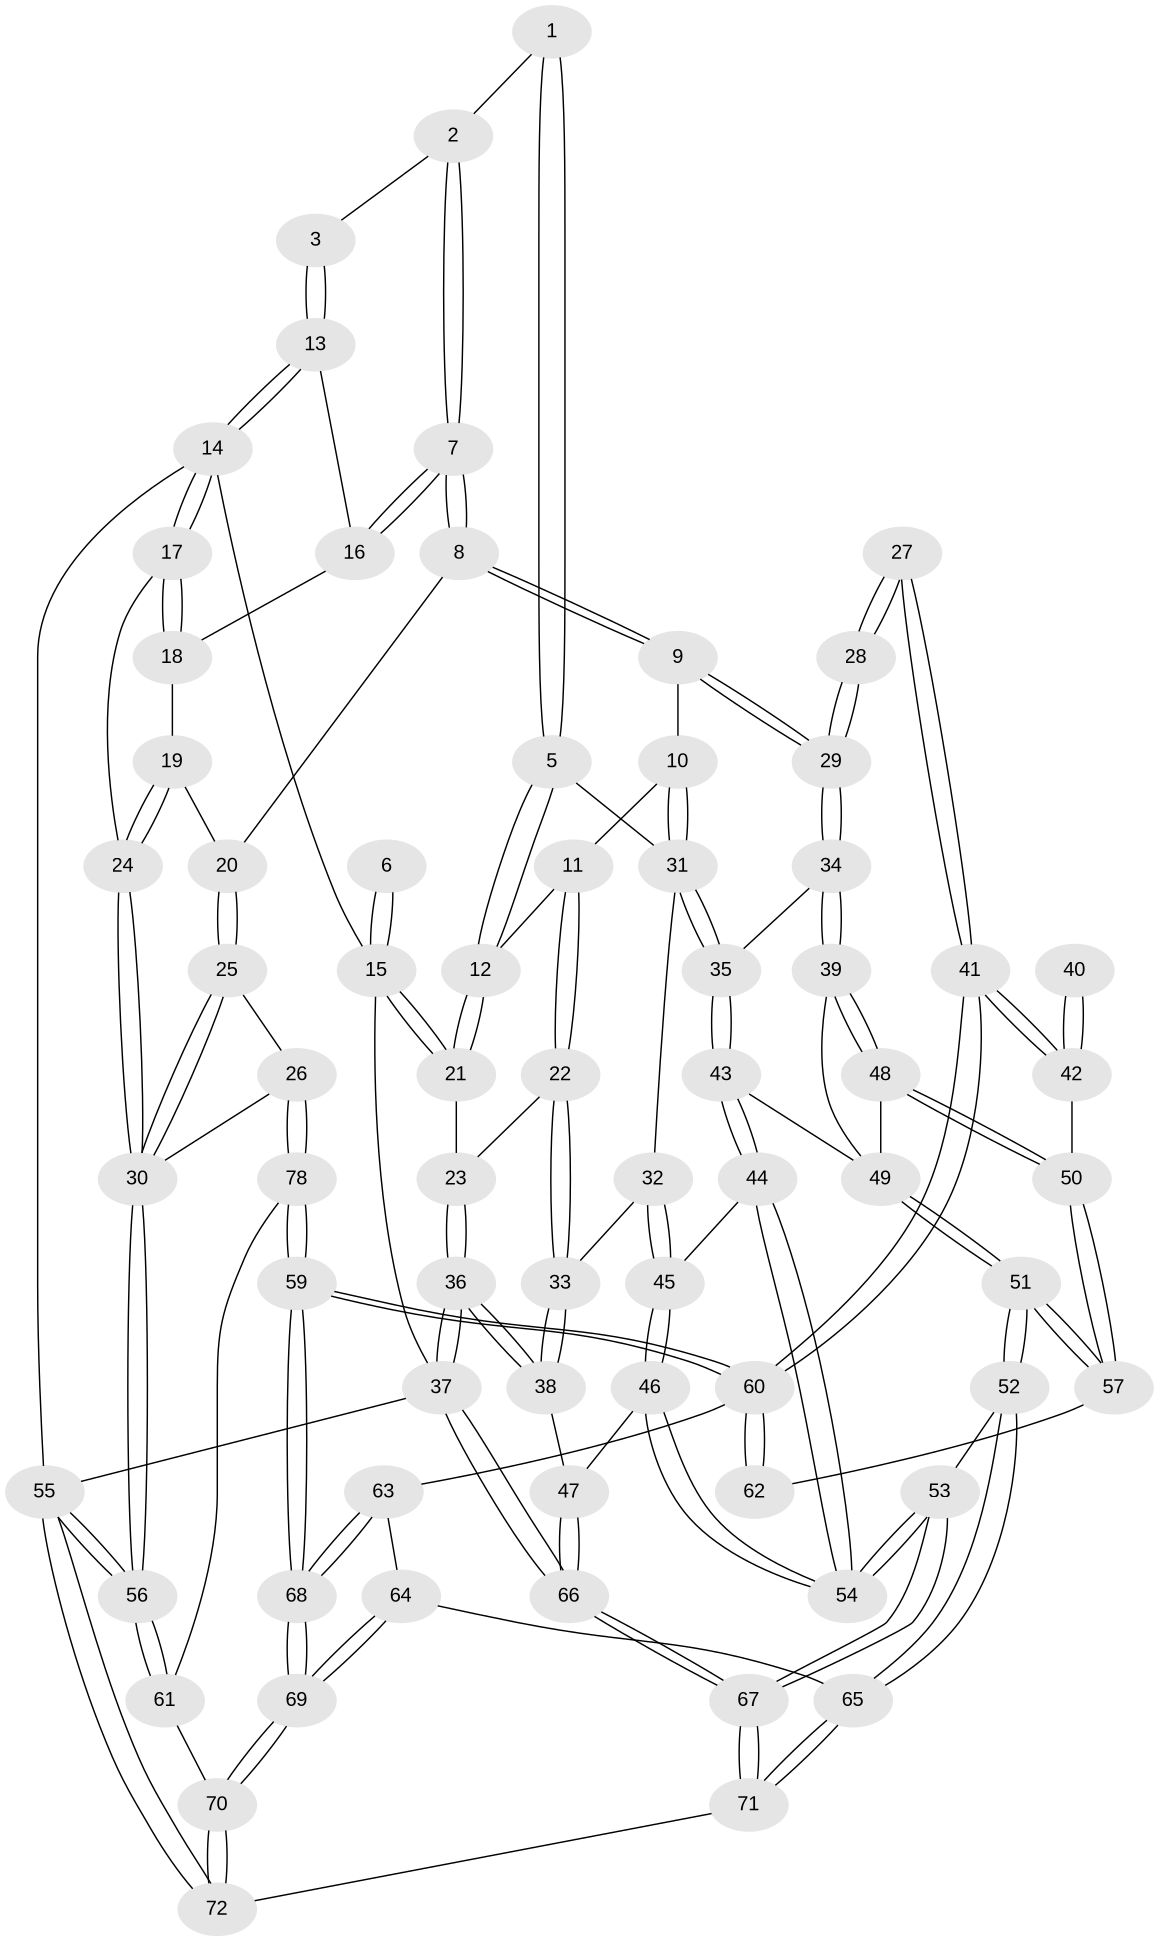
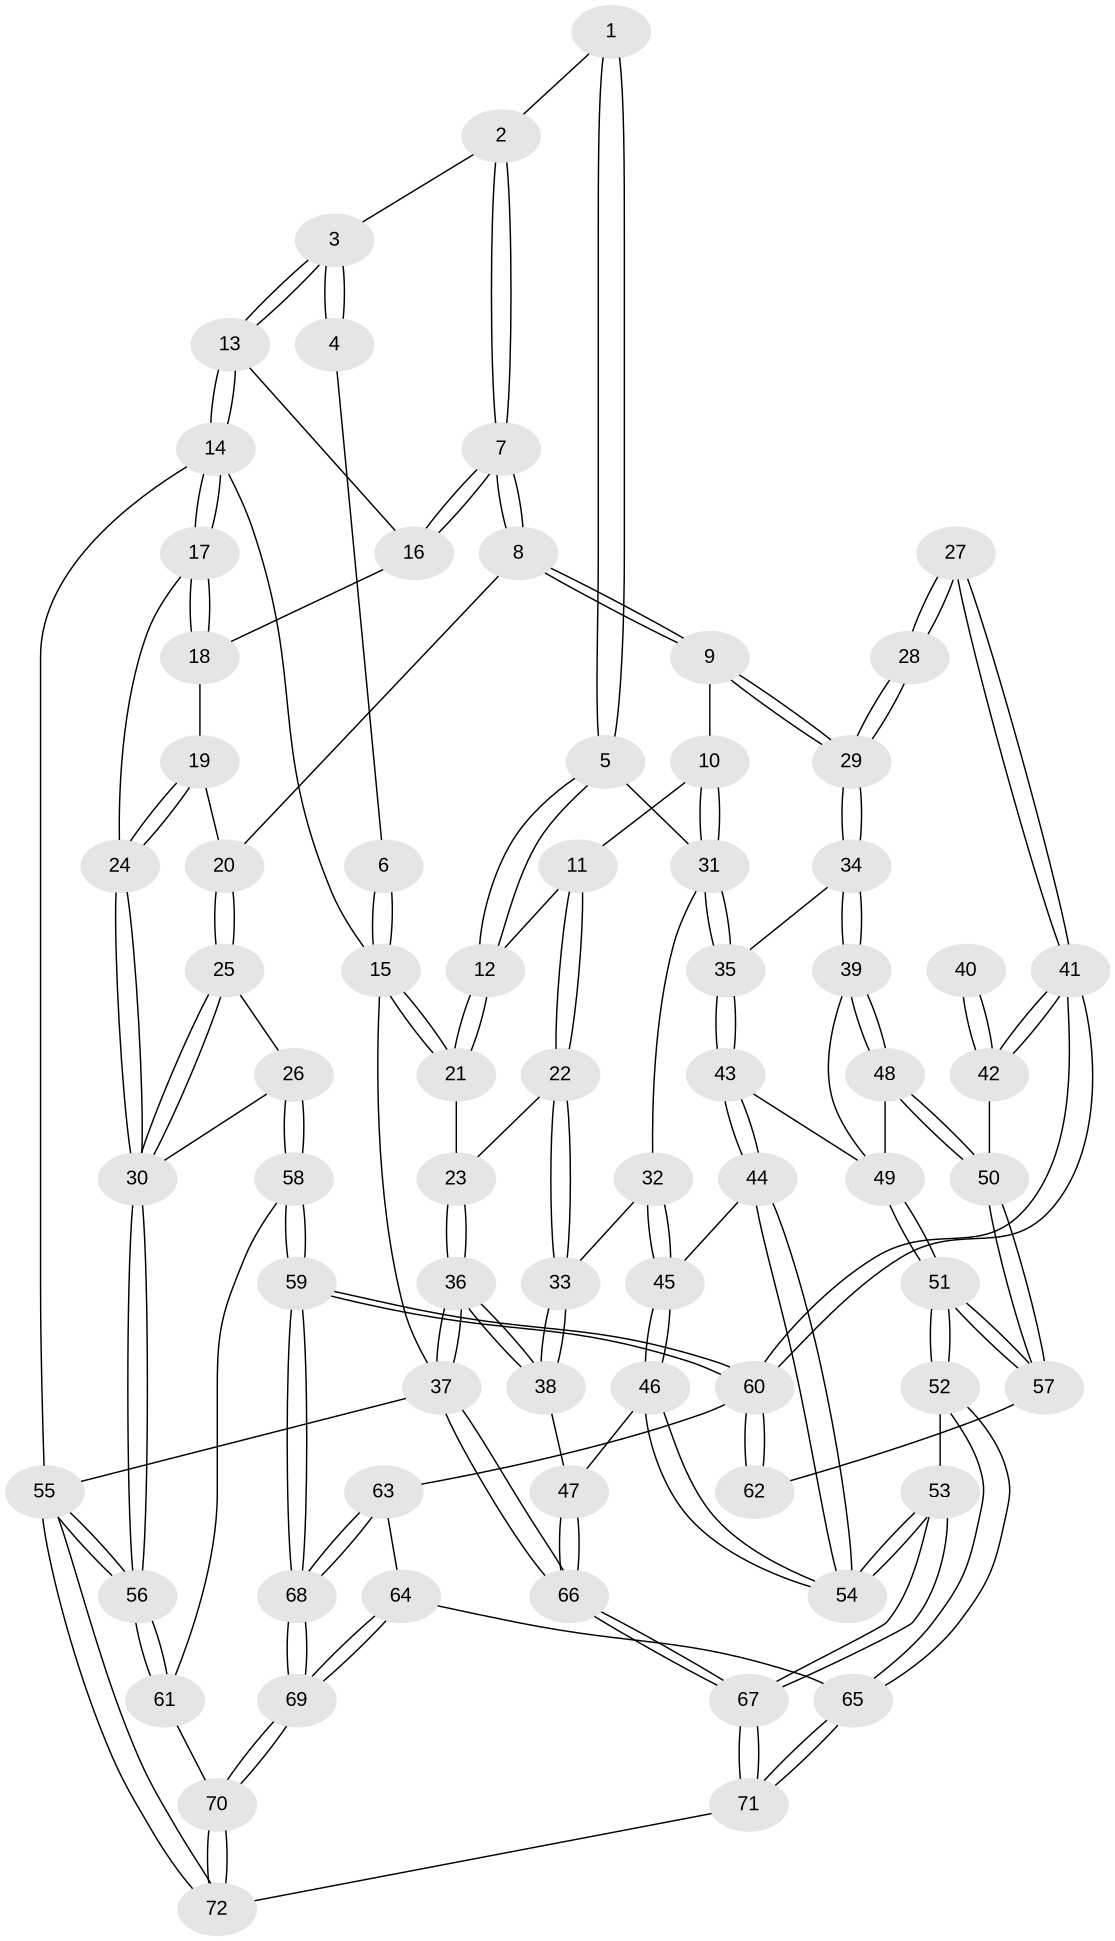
node "4": added
node "78": label "78" -> "58"
